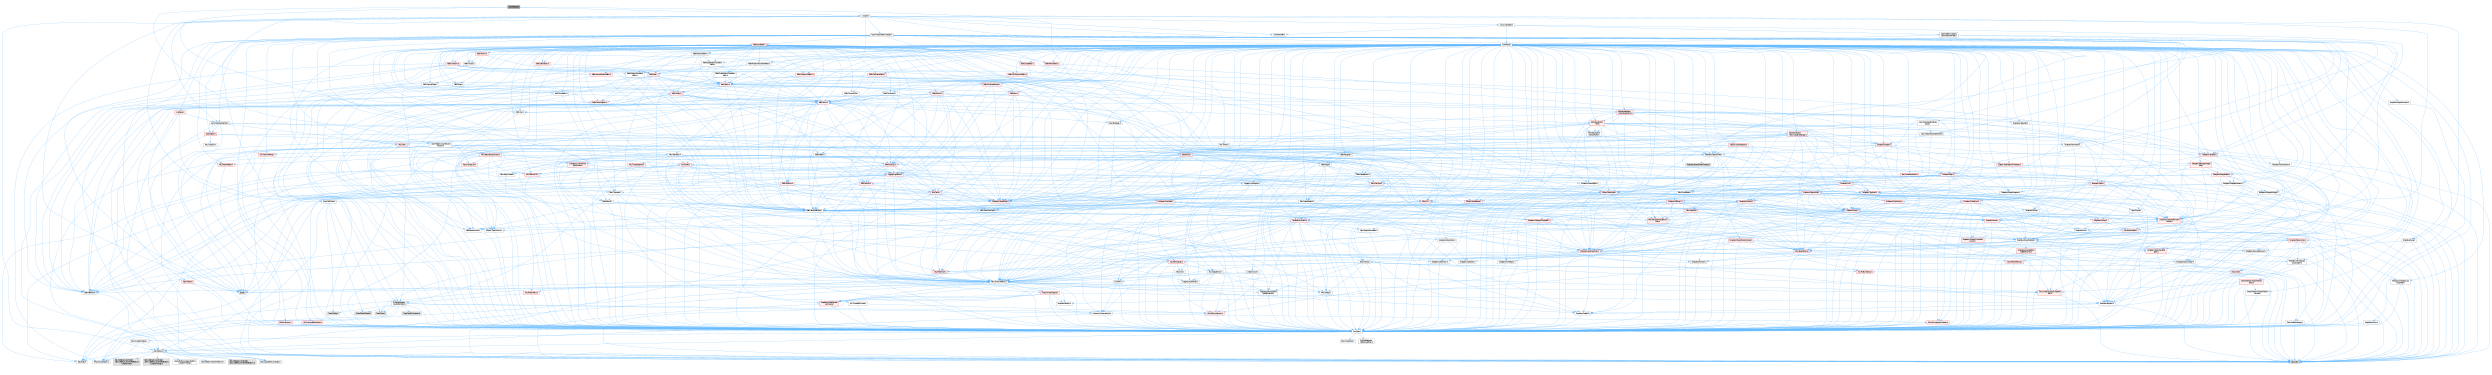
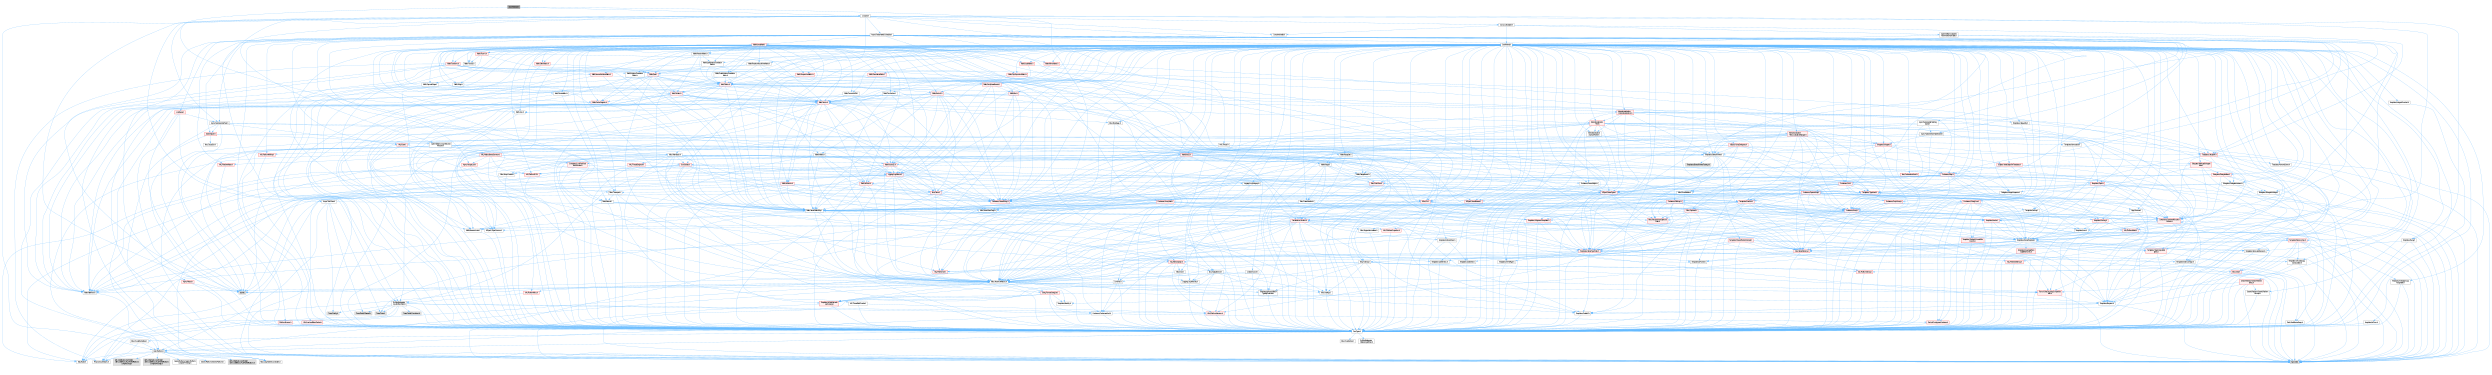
edge "CoroTimeout.h" -> "Experimental/ConcurrentLinear Allocator.h": now "Coroutine.h" -> "Experimental/ConcurrentLinear Allocator.h"
node "HAL/PlatformProperties.h": added
